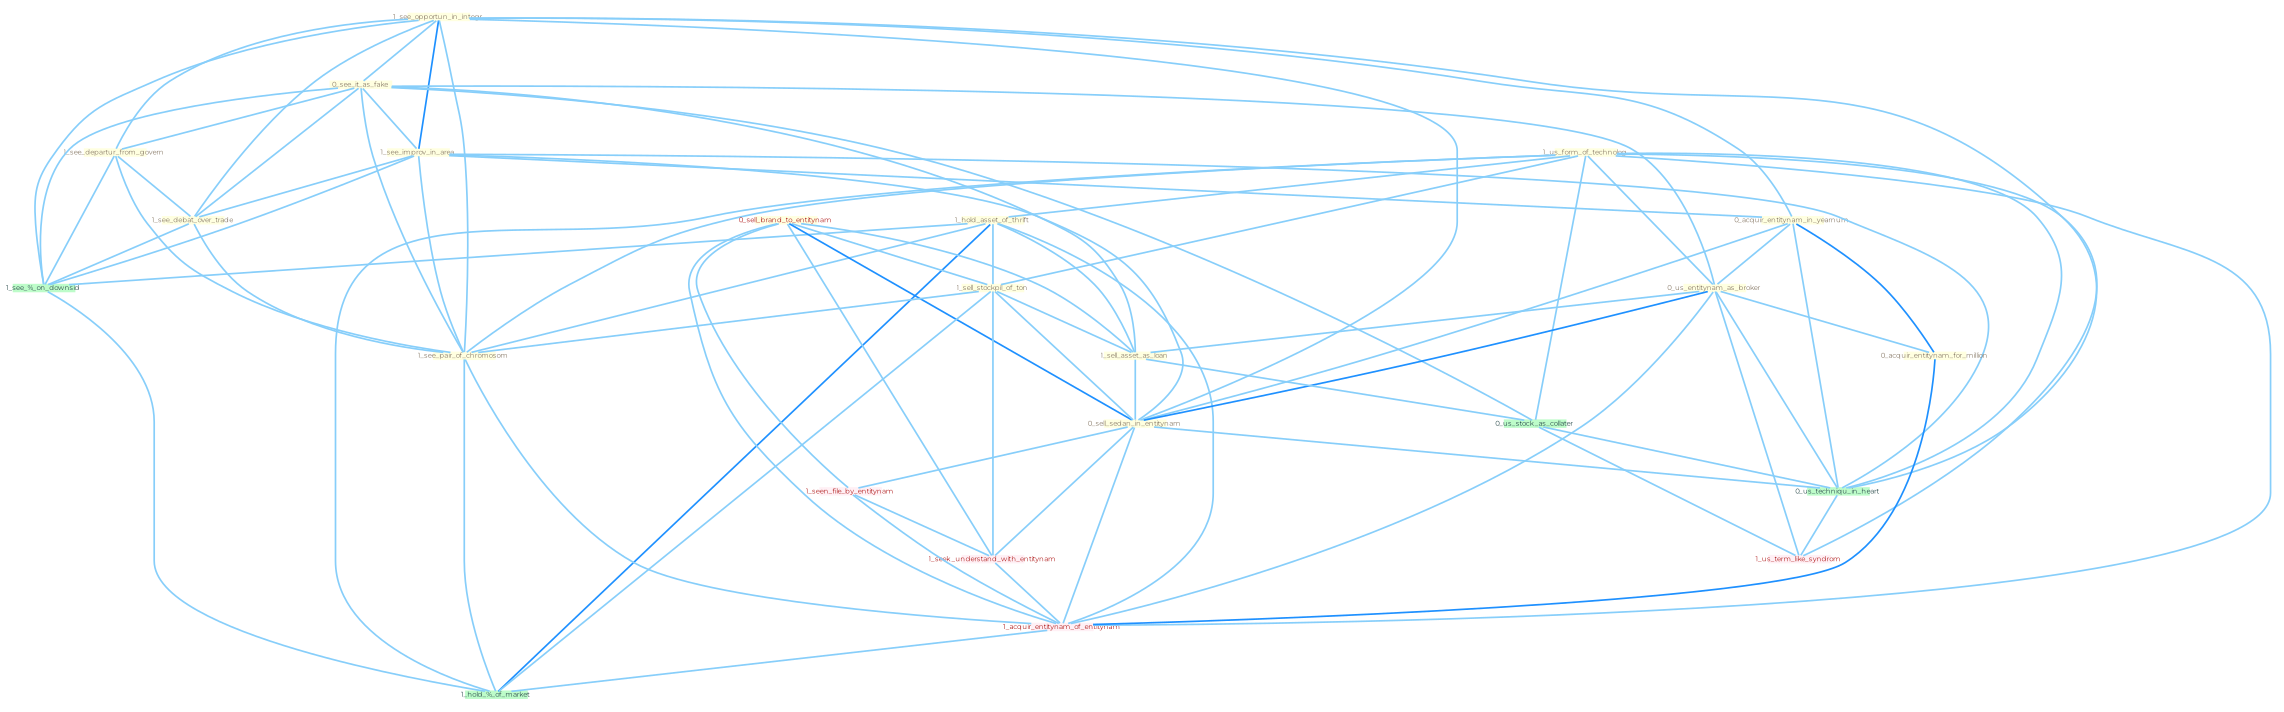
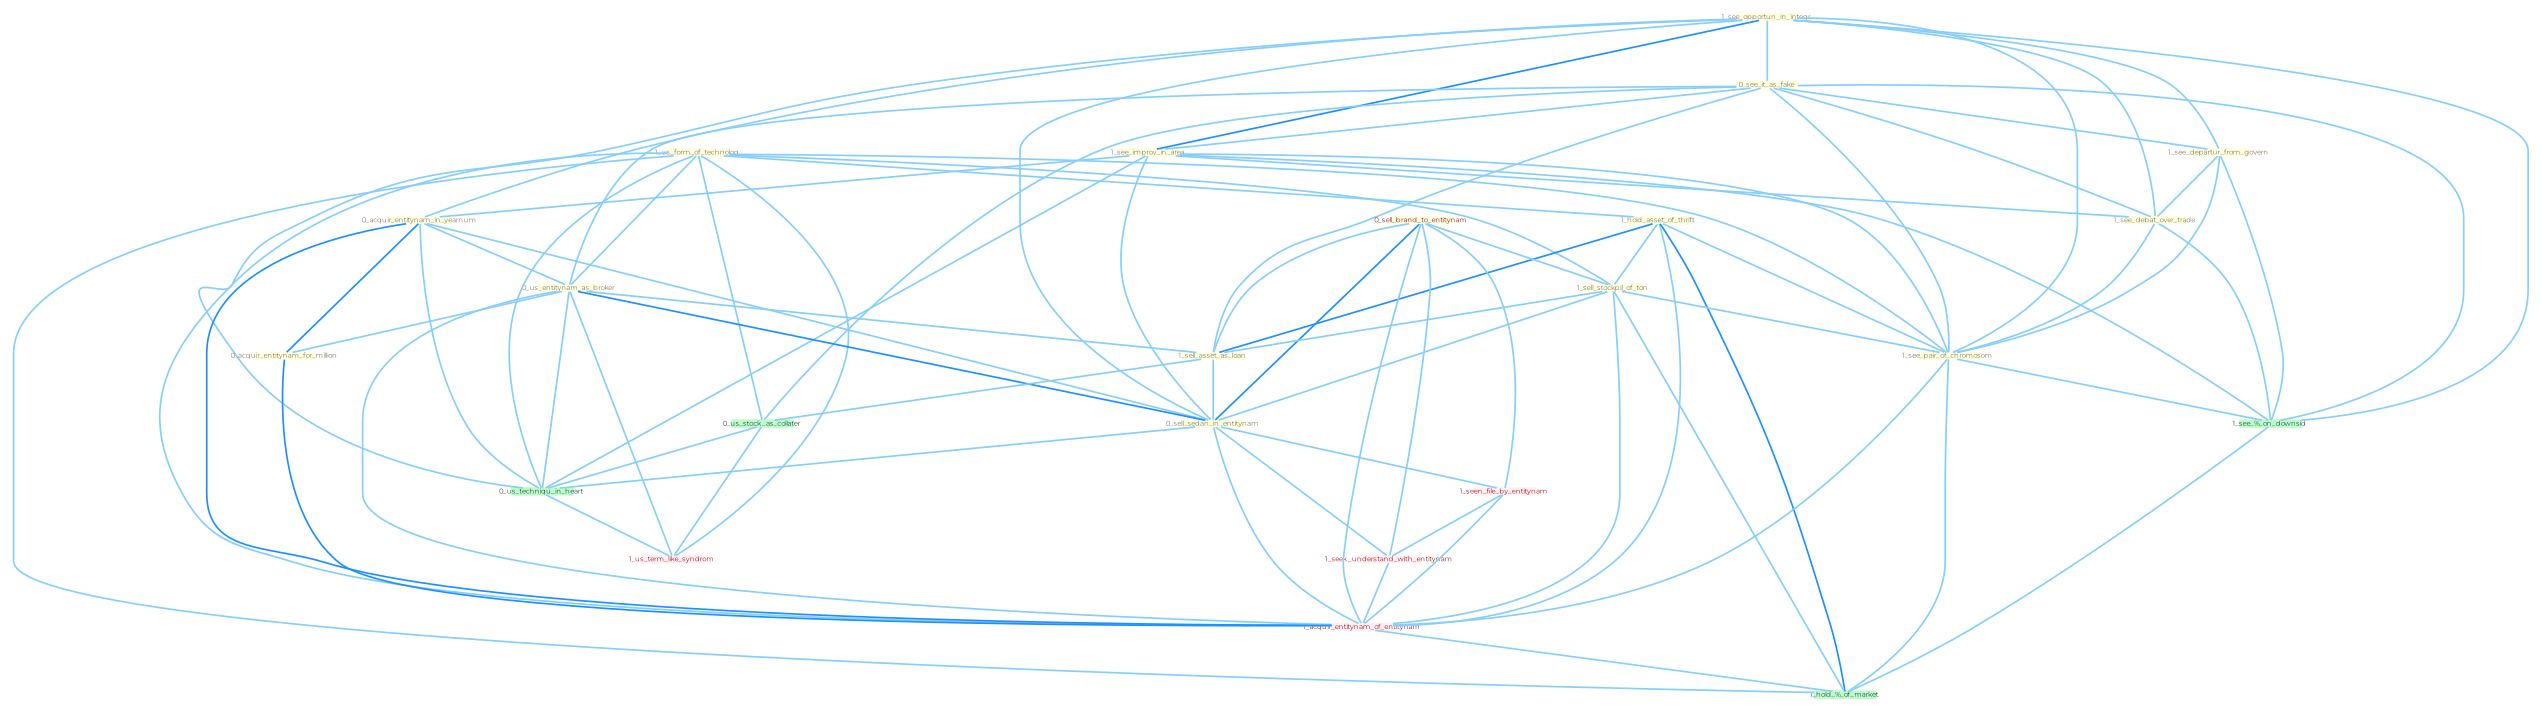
edge "1_hold_asset_of_thrift" -- "1_see_%_on_downsid": now "1_see_pair_of_chromosom" -- "1_see_%_on_downsid"
edge "1_hold_asset_of_thrift" -- "1_sell_asset_as_loan": color #87cefa -> #1e90ff
edge "1_sell_stockpil_of_ton" -- "1_seek_understand_with_entitynam": now "1_sell_stockpil_of_ton" -- "1_acquir_entitynam_of_entitynam"
edge "0_acquir_entitynam_in_yearnum" -- "1_acquir_entitynam_of_entitynam": added
